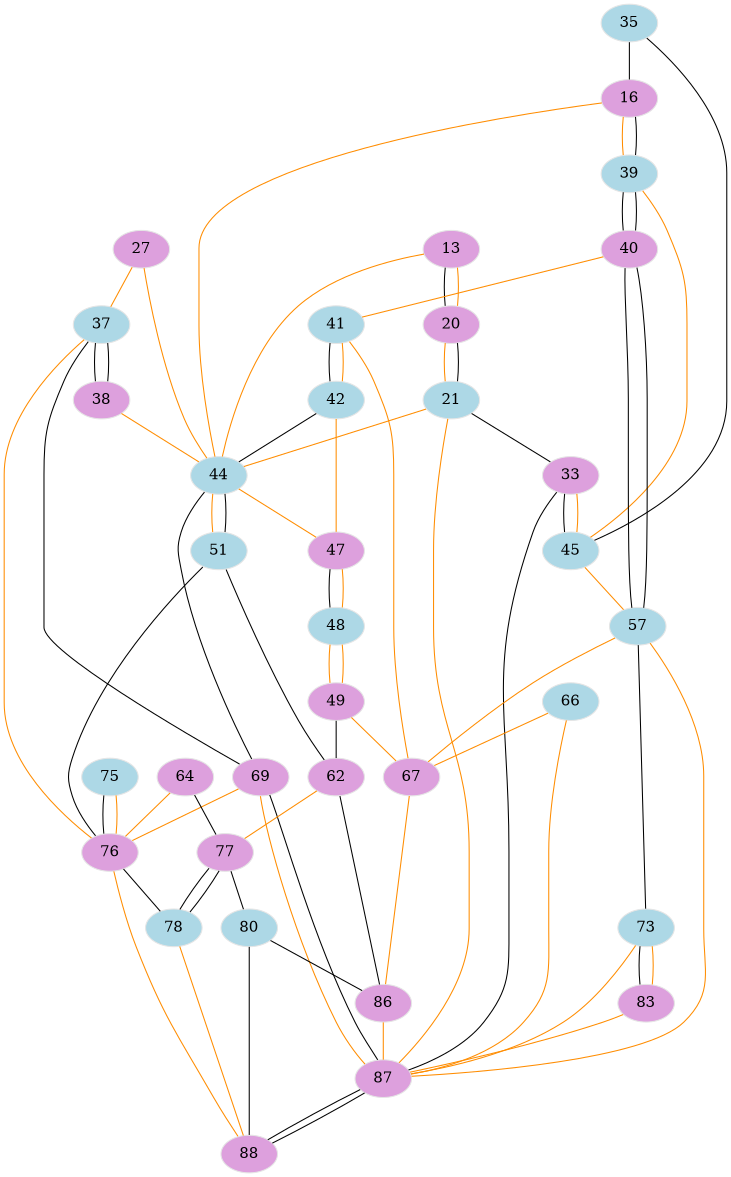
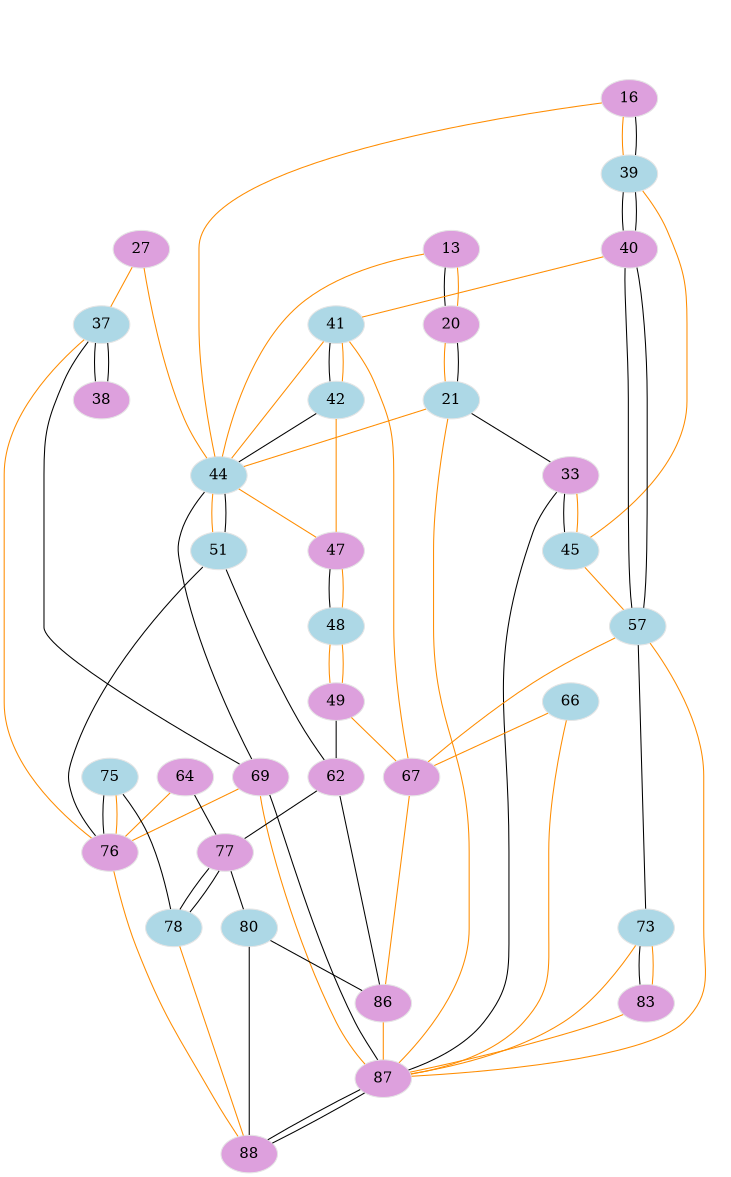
node "35": removed
edge "38" -- "44": now "41" -- "44"
edge "62" -- "77": color darkorange -> black
edge "76" -- "78": now "75" -- "78"
